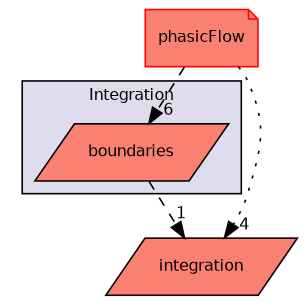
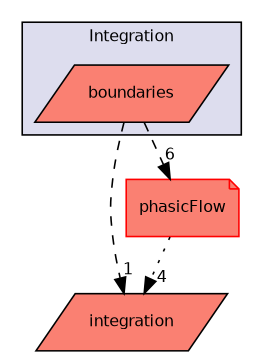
edge "phasicFlow" -> "boundaries": reversed
